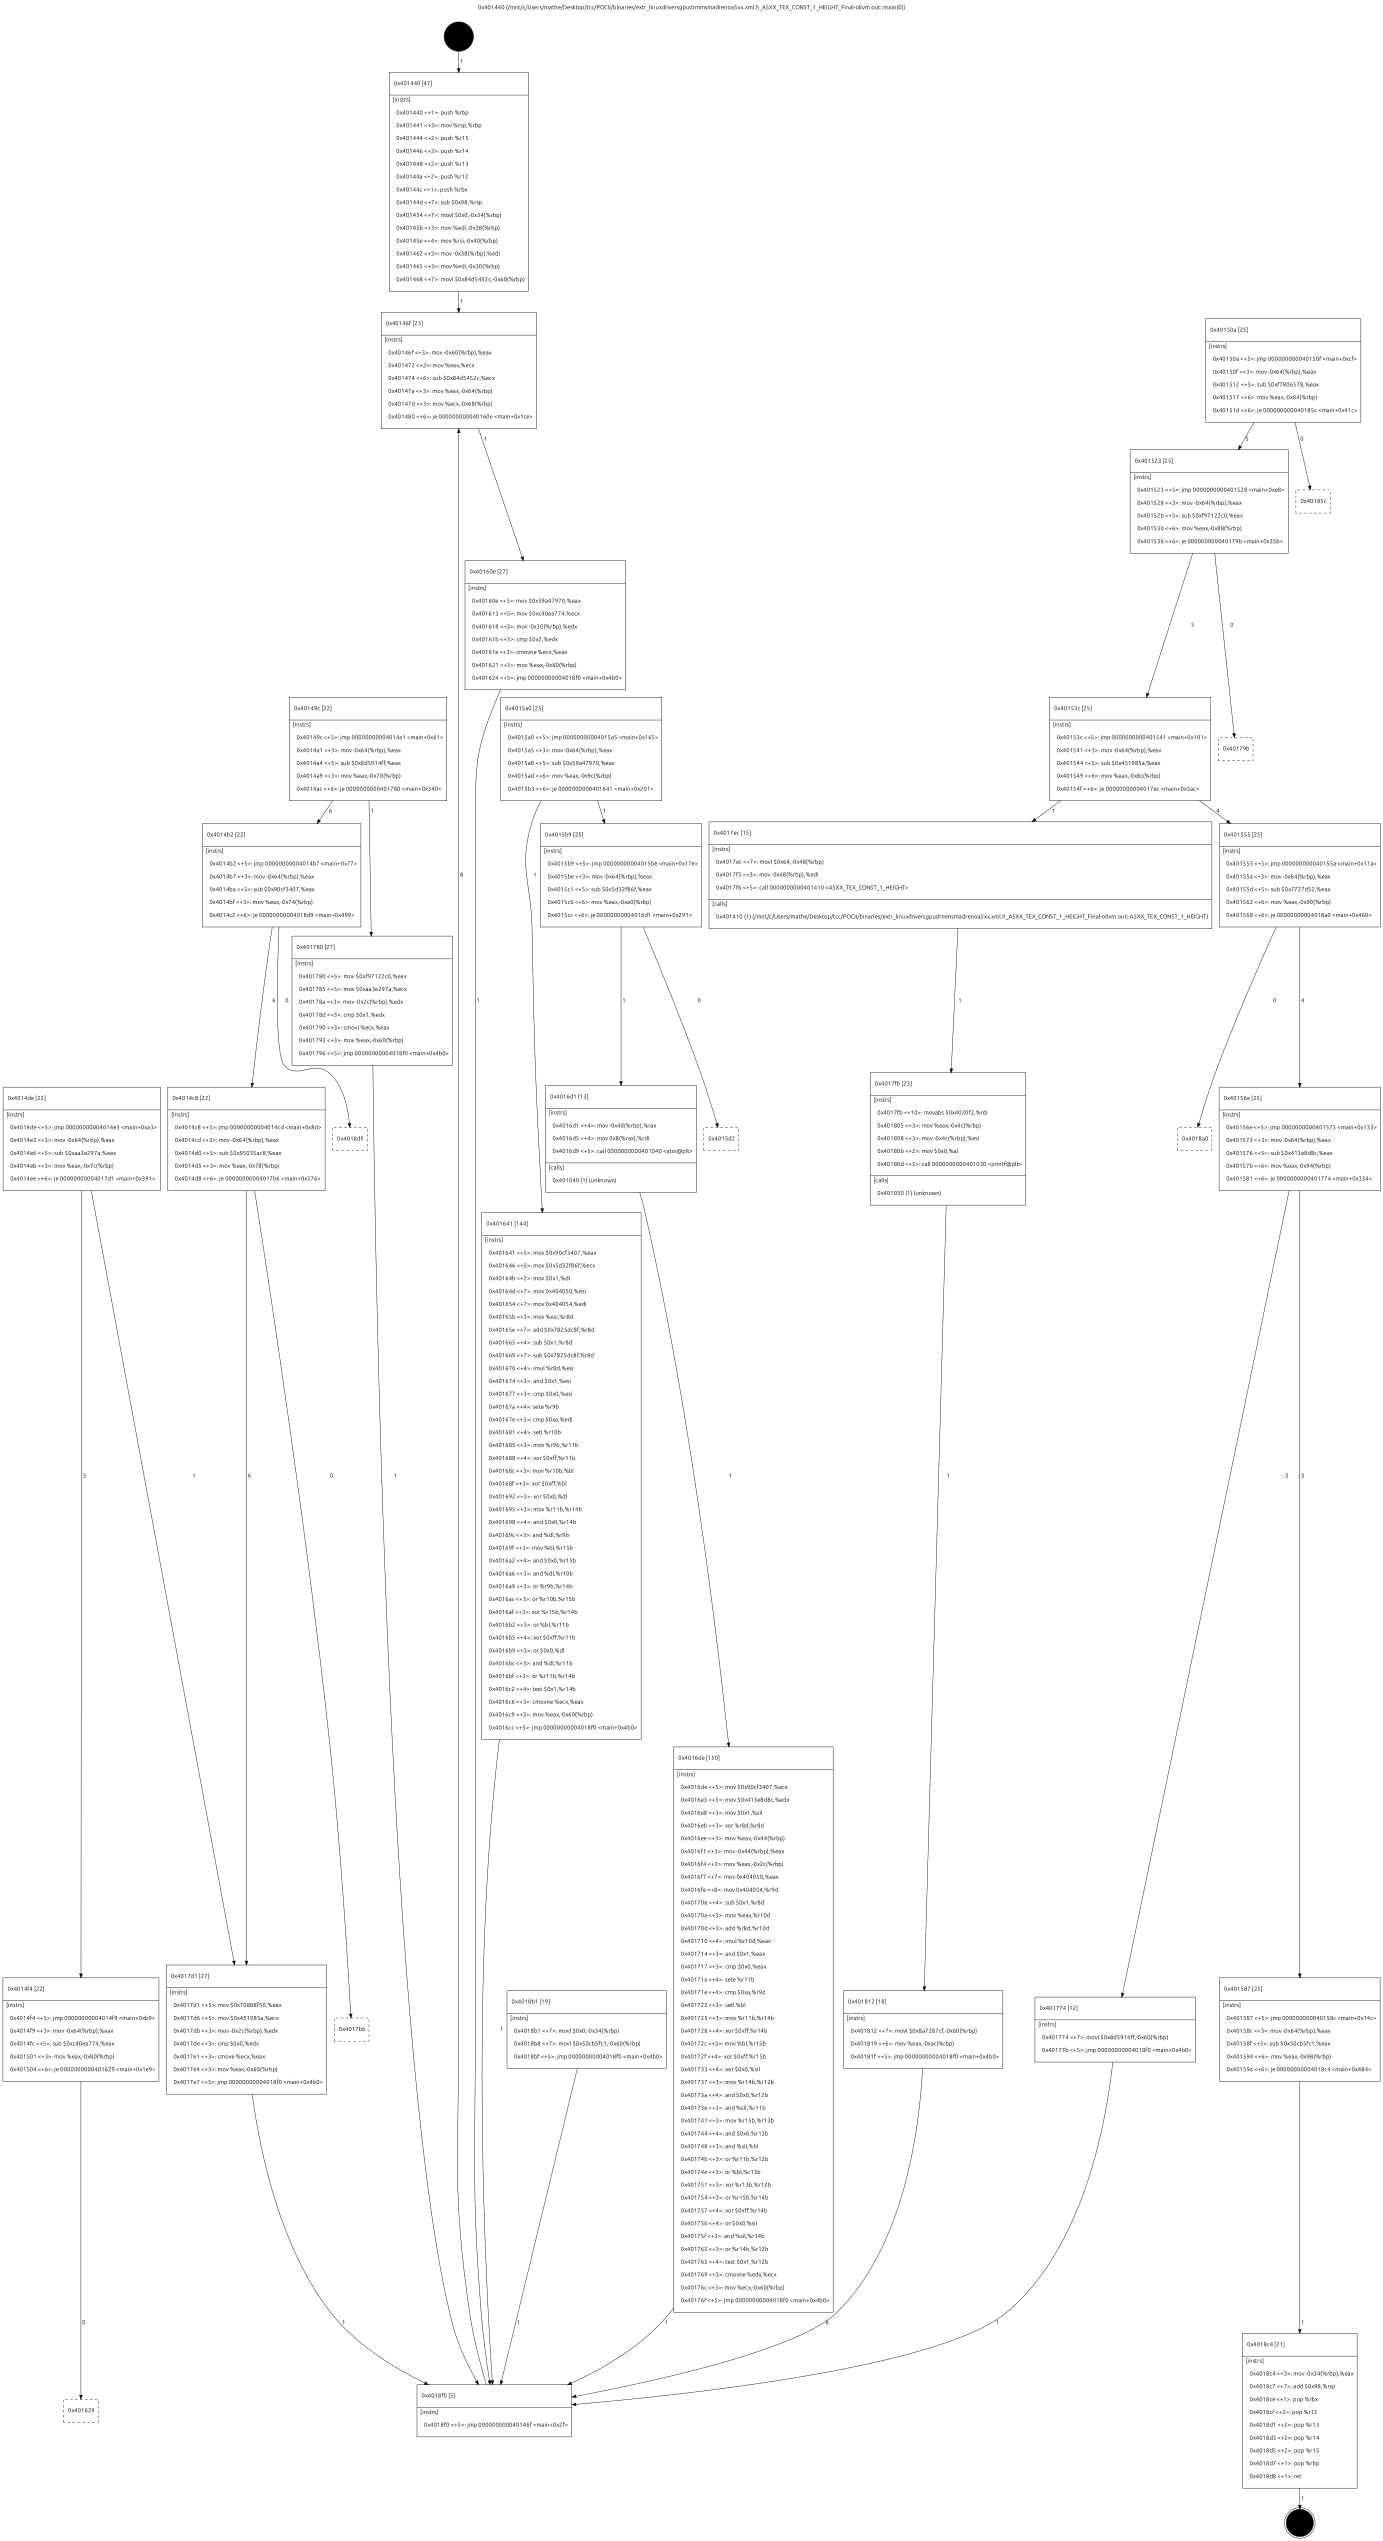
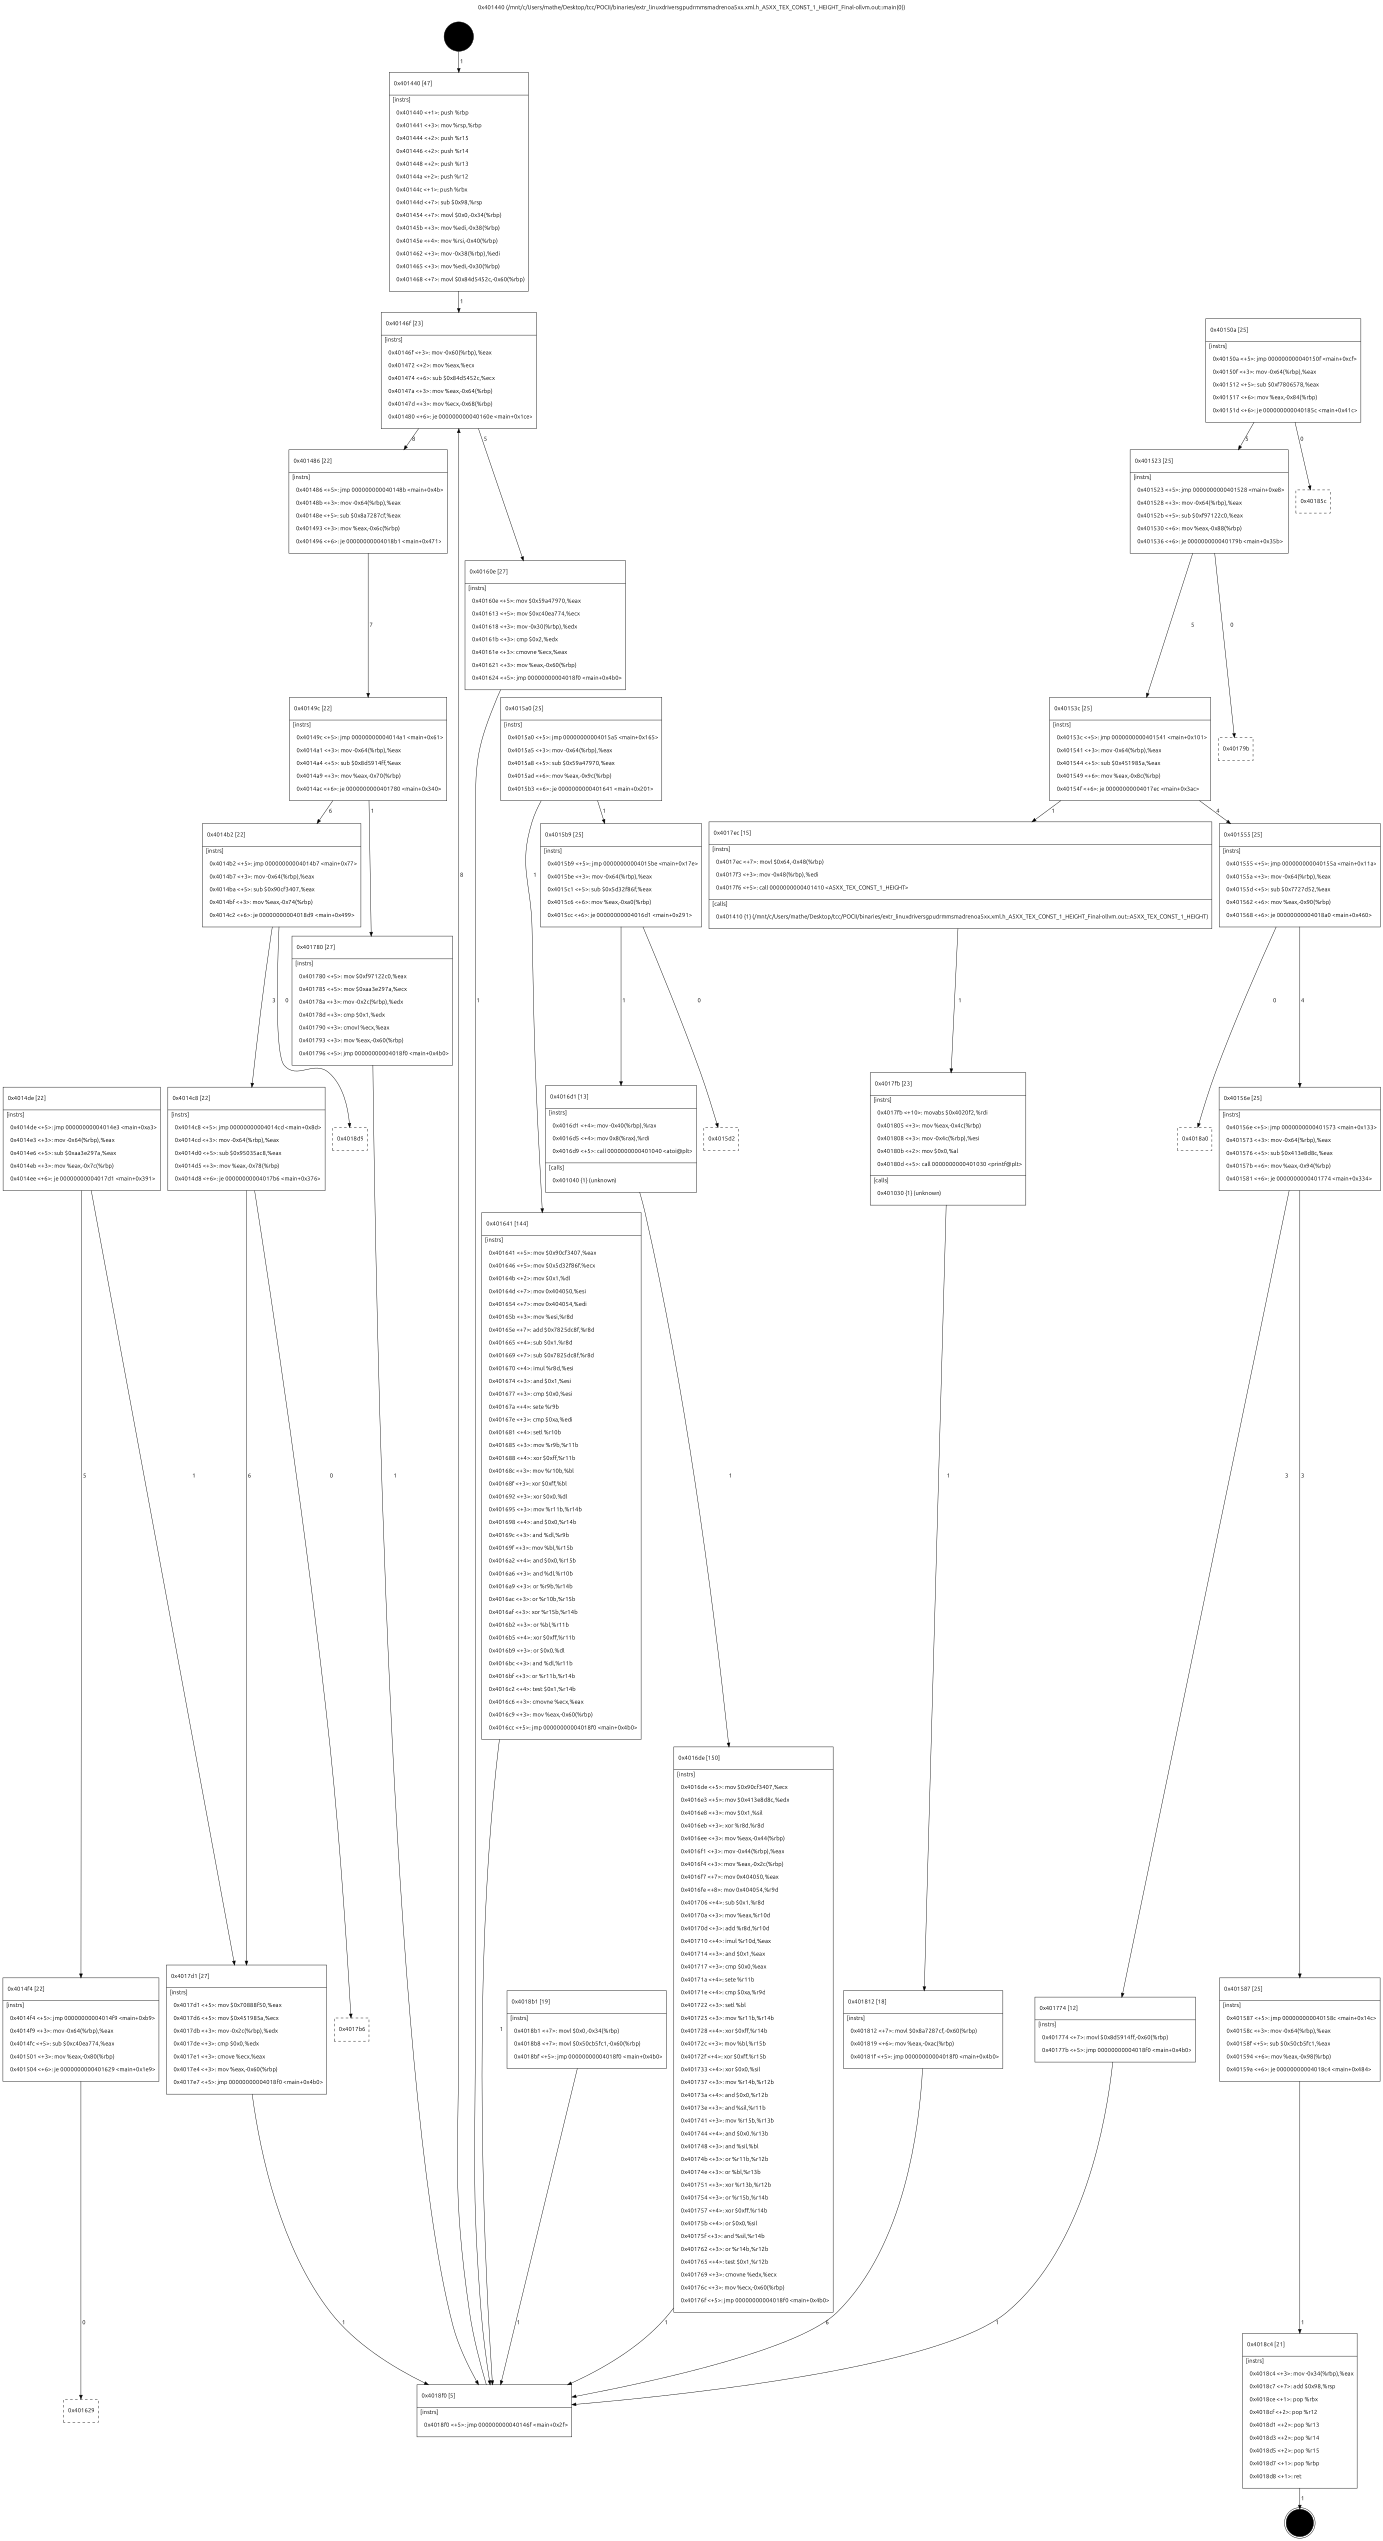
edge "0x40146f [23]" -> "0x40160e [27]": label " 1" -> " 5"
node "0x401486 [22]": added
edge "0x4014b2 [22]" -> "0x4014c8 [22]": label " 6" -> " 3"
